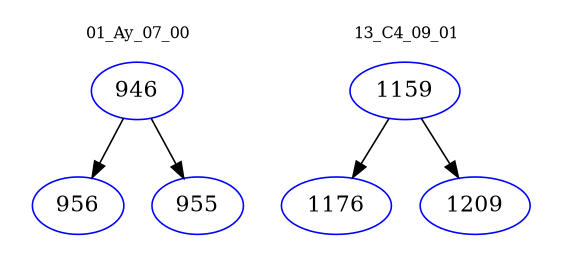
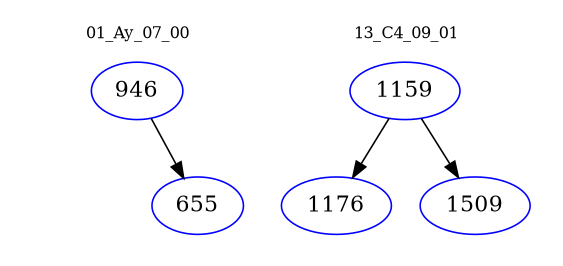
node "956": removed
node "955": label "955" -> "655"
node "1209": label "1209" -> "1509"
